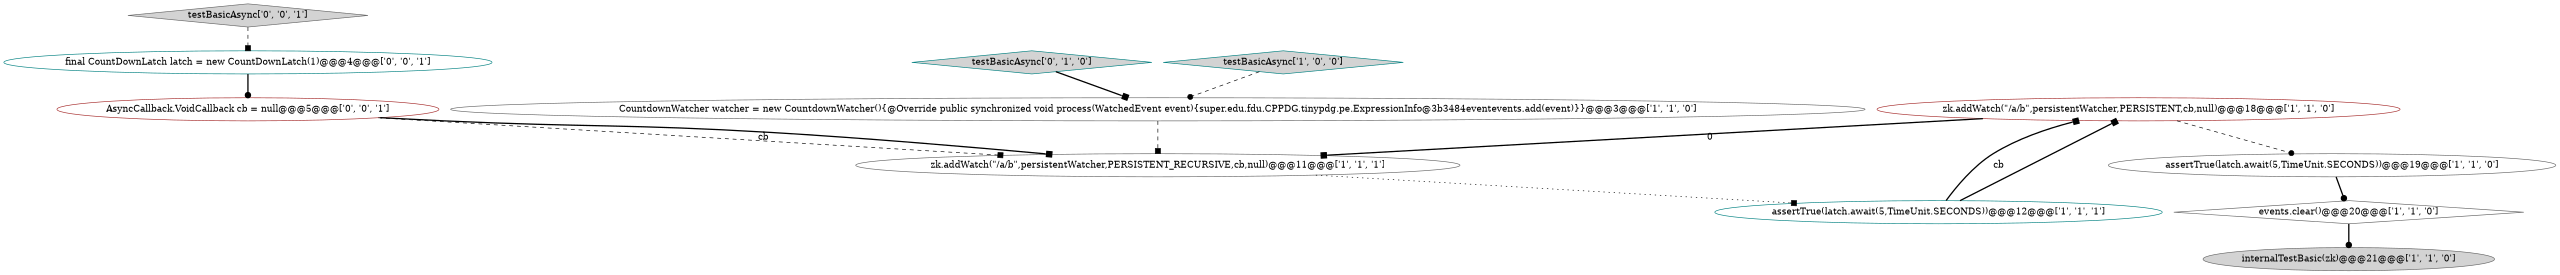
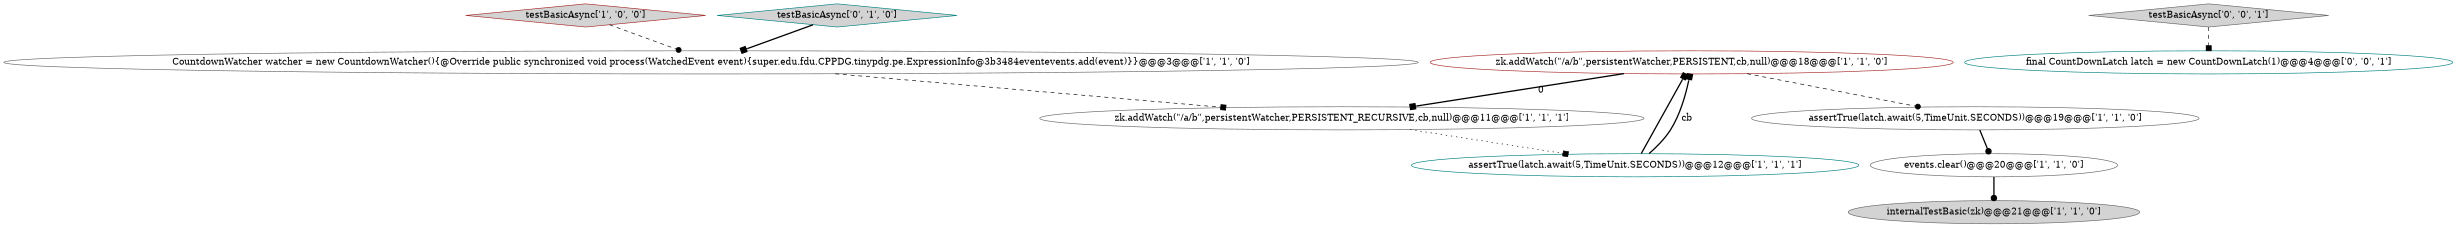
node "testBasicAsync['1', '0', '0']": color teal -> brown
node "AsyncCallback.VoidCallback cb = null@@@5@@@['0', '0', '1']": removed
node "events.clear()@@@20@@@['1', '1', '0']": shape diamond -> ellipse
